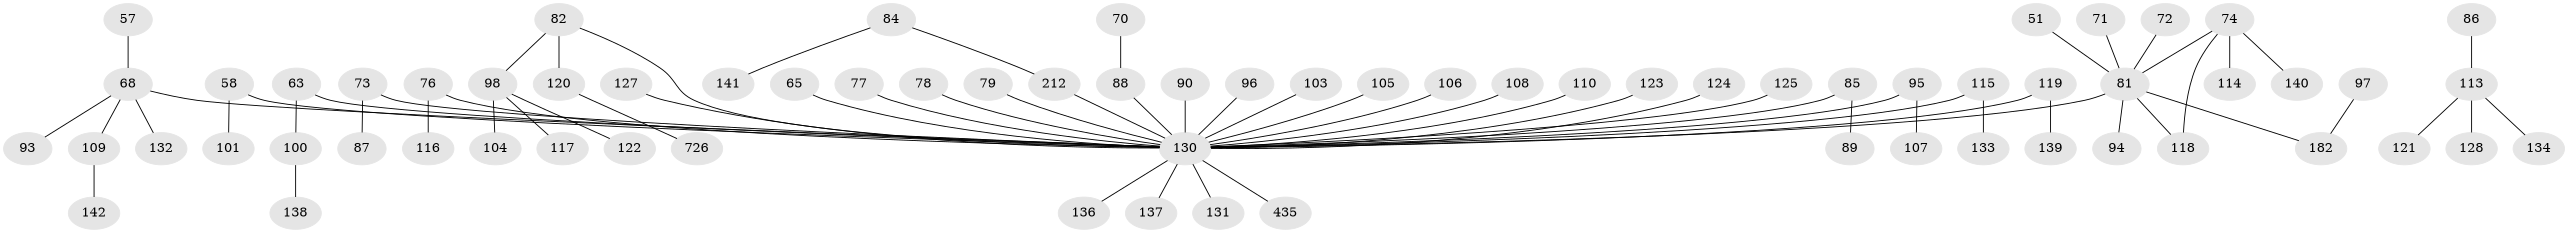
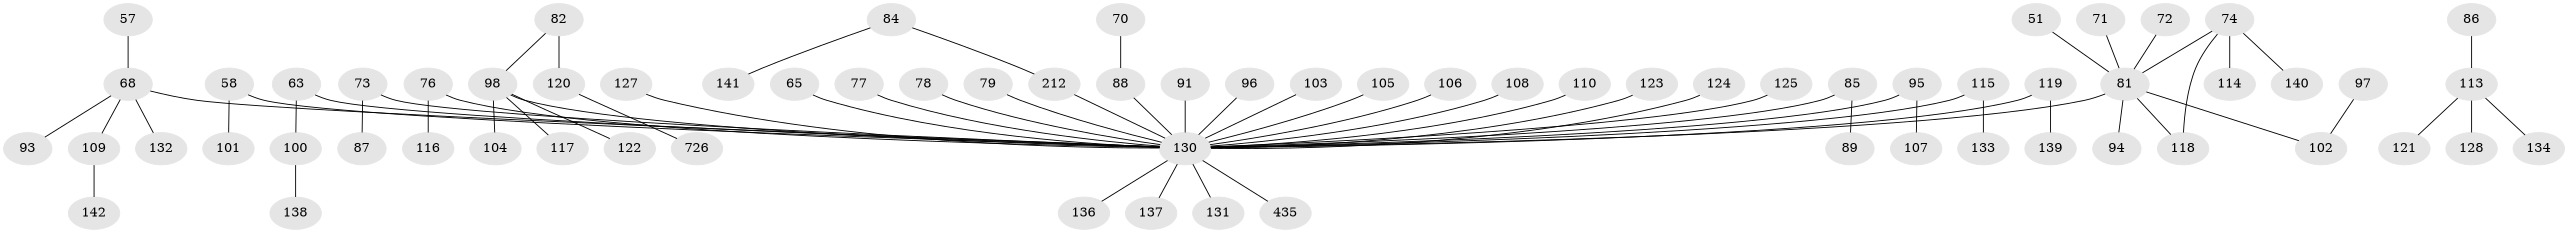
node "90": label "90" -> "91"
edge "82" -- "130": now "98" -- "130"
node "182": label "182" -> "102"
